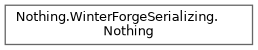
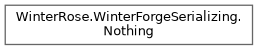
node "Nothing.WinterForgeSerializing. Nothing": label "Nothing.WinterForgeSerializing. Nothing" -> "WinterRose.WinterForgeSerializing. Nothing"
